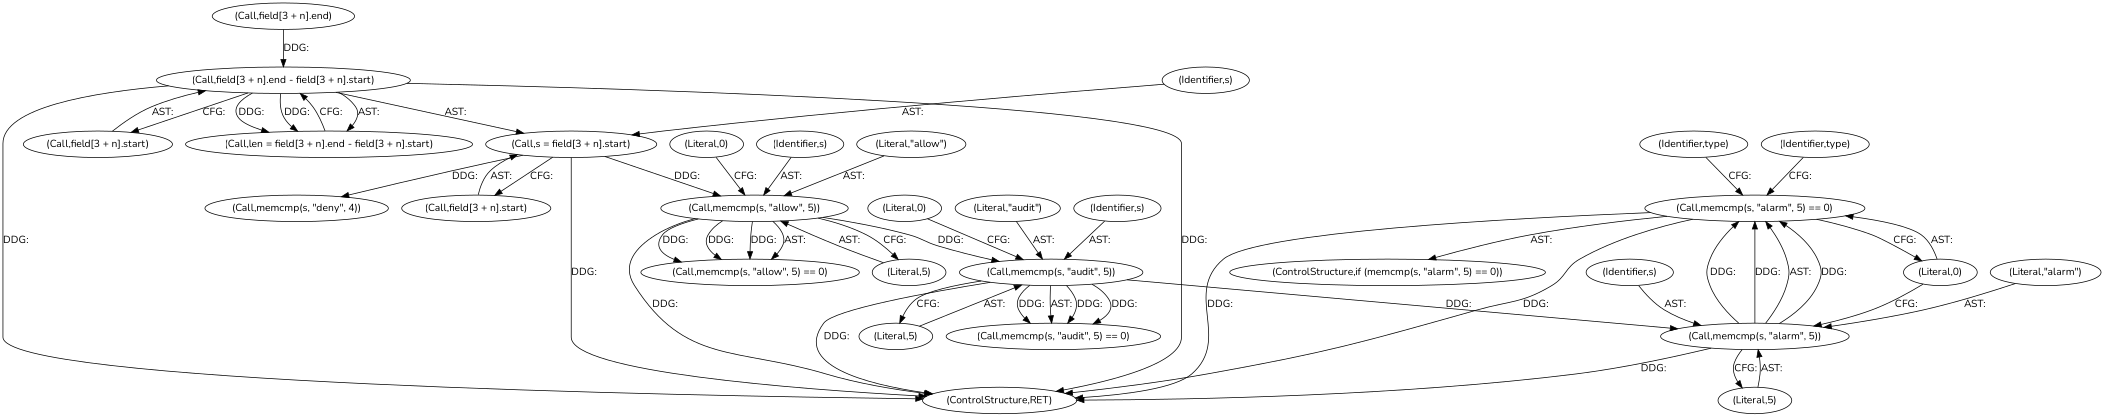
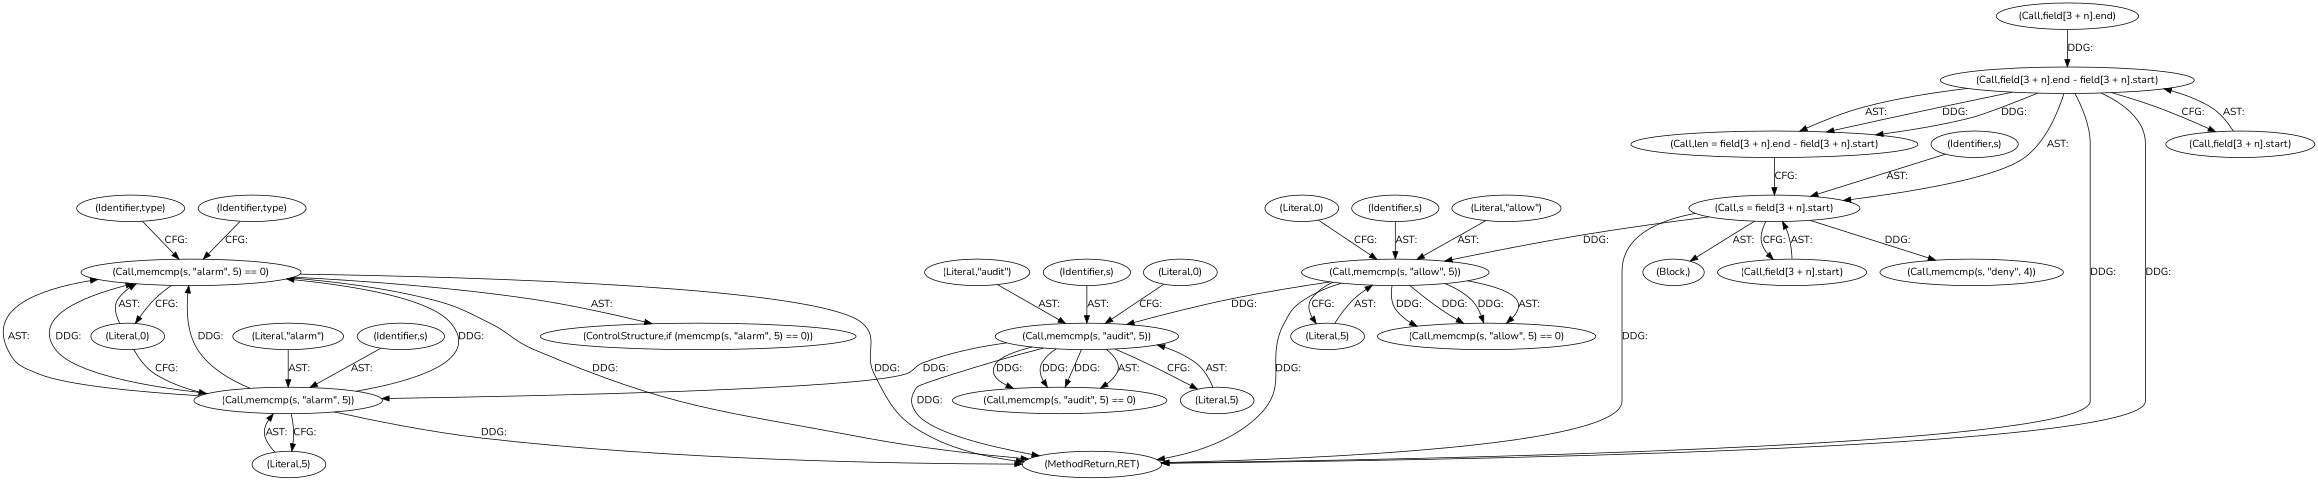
edge "(Call,len = field[3 + n].end - field[3 + n].start)" -> "(Call,field[3 + n].end - field[3 + n].start)": now "(Call,len = field[3 + n].end - field[3 + n].start)" -> "(Call,s = field[3 + n].start)"
node "(Block,)": added
node "(ControlStructure,RET)": label "(ControlStructure,RET)" -> "(MethodReturn,RET)"
